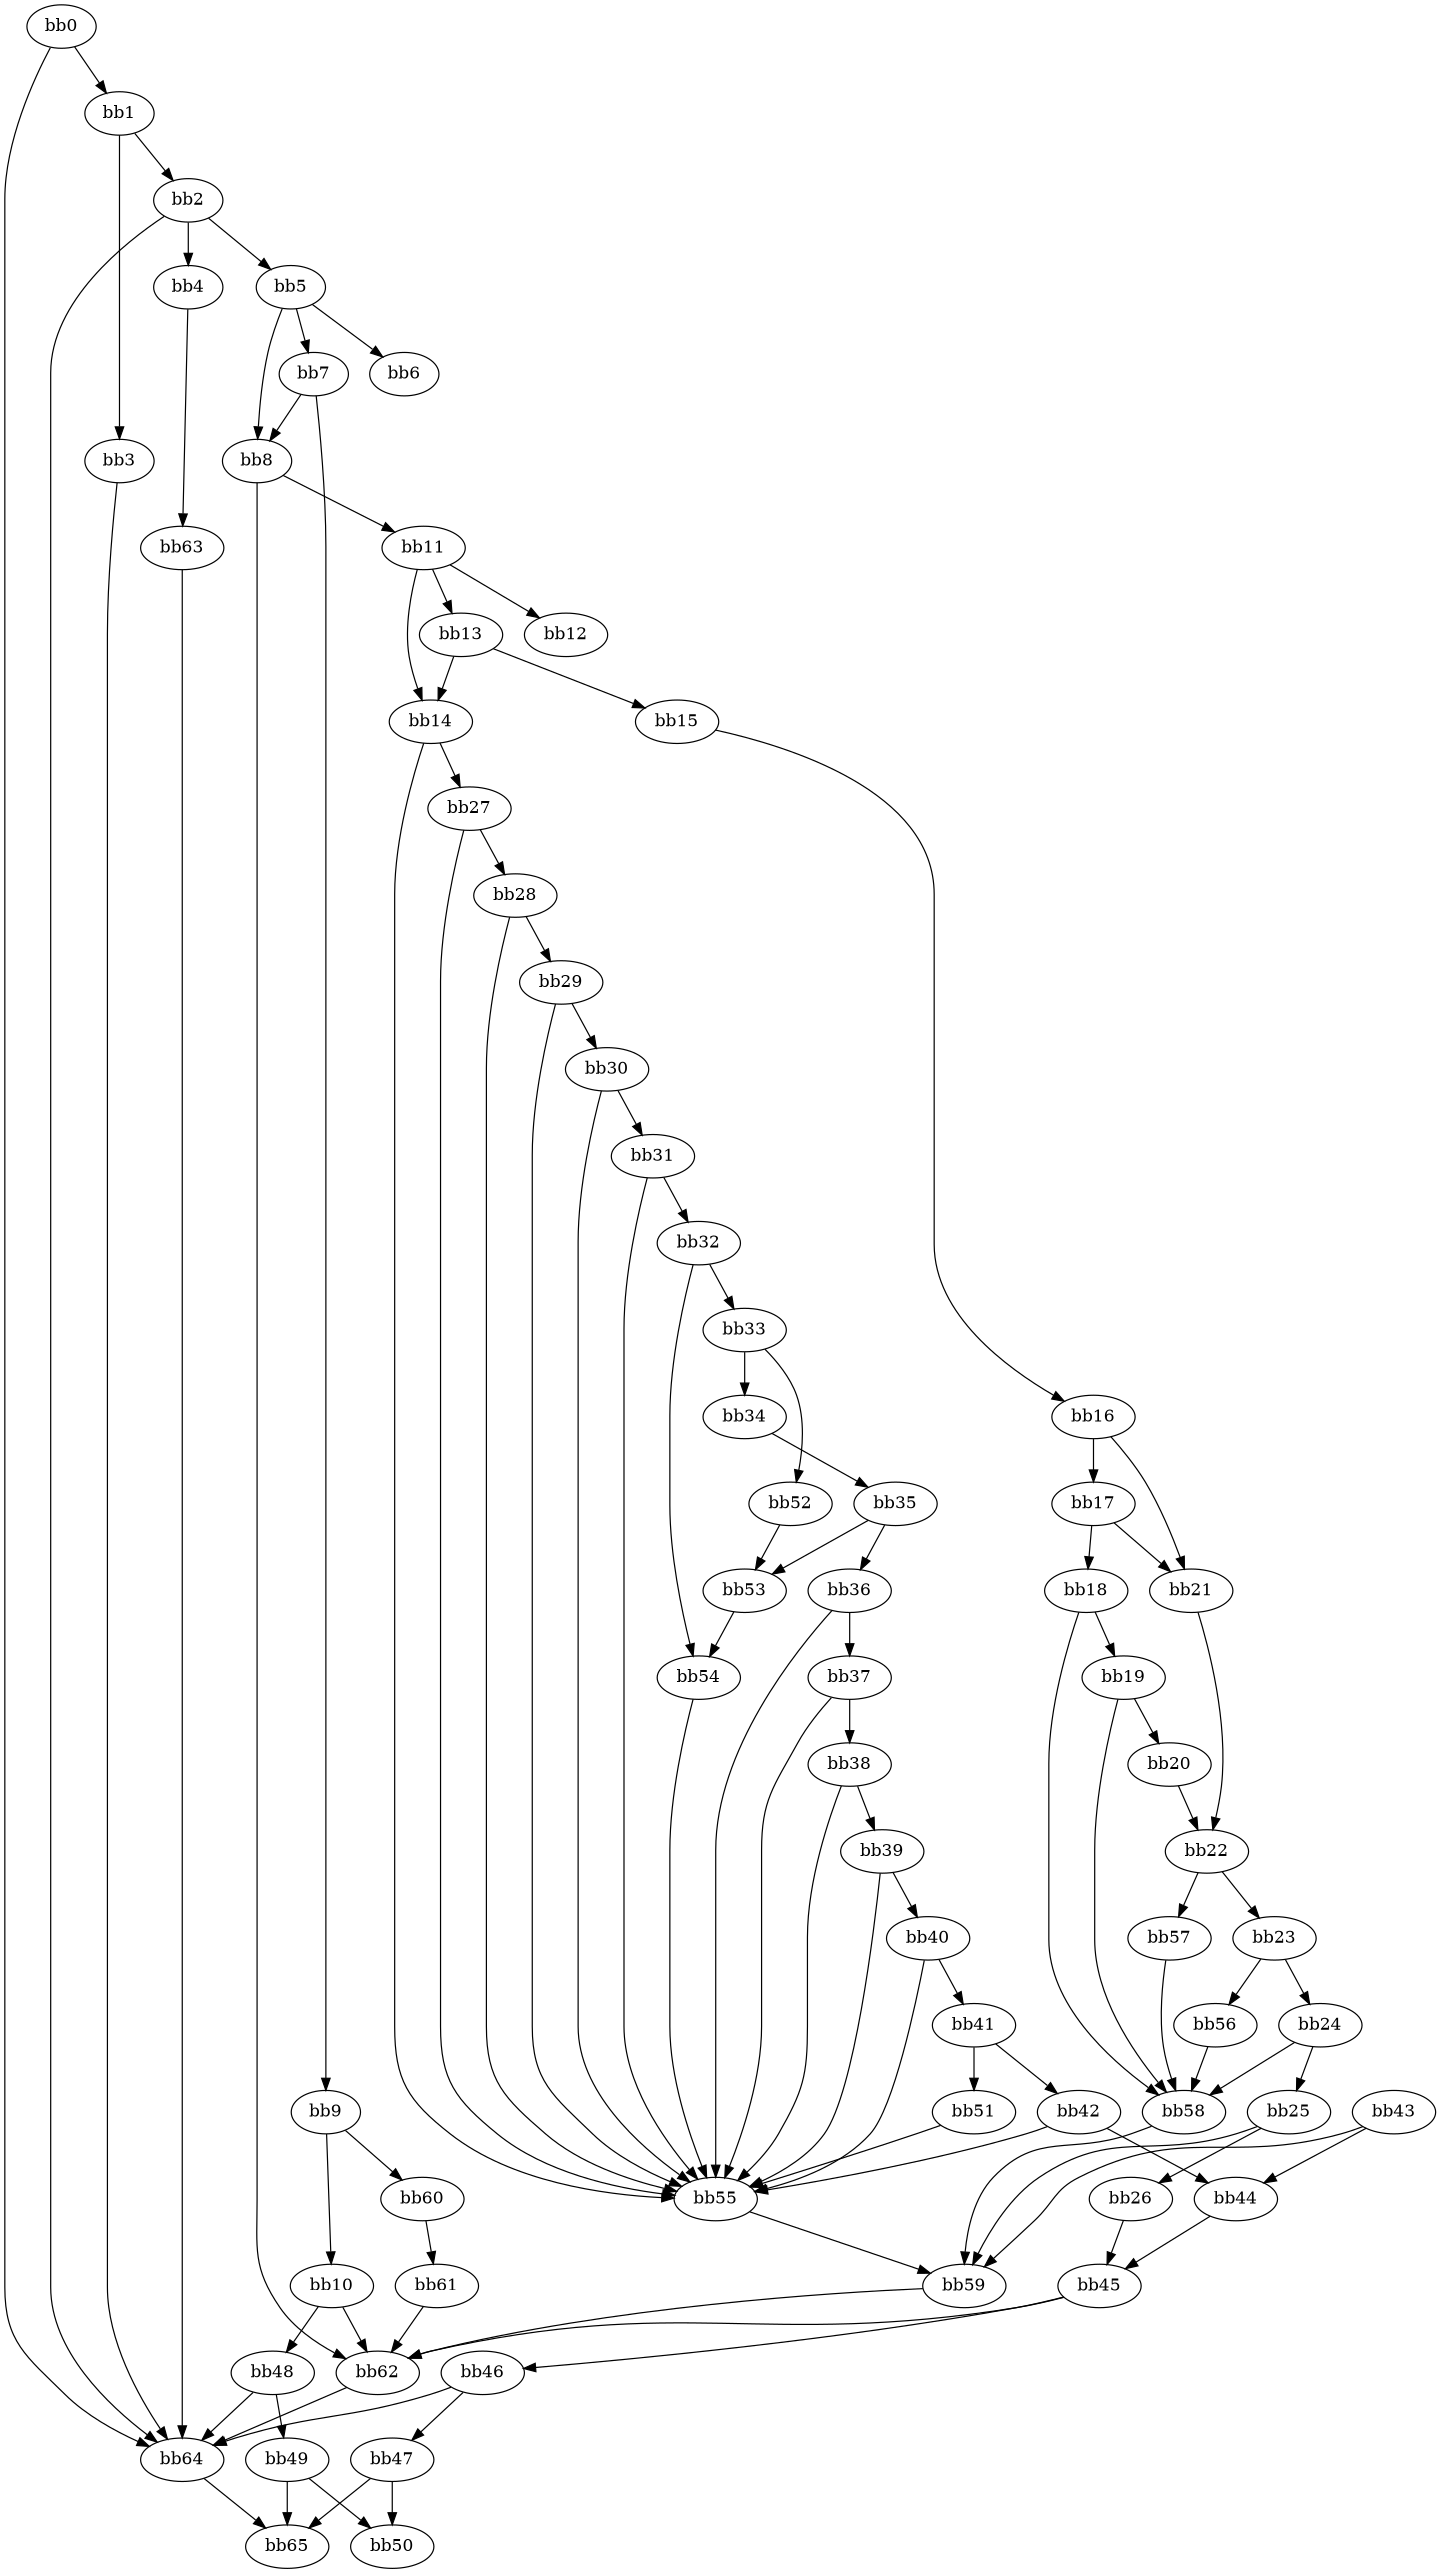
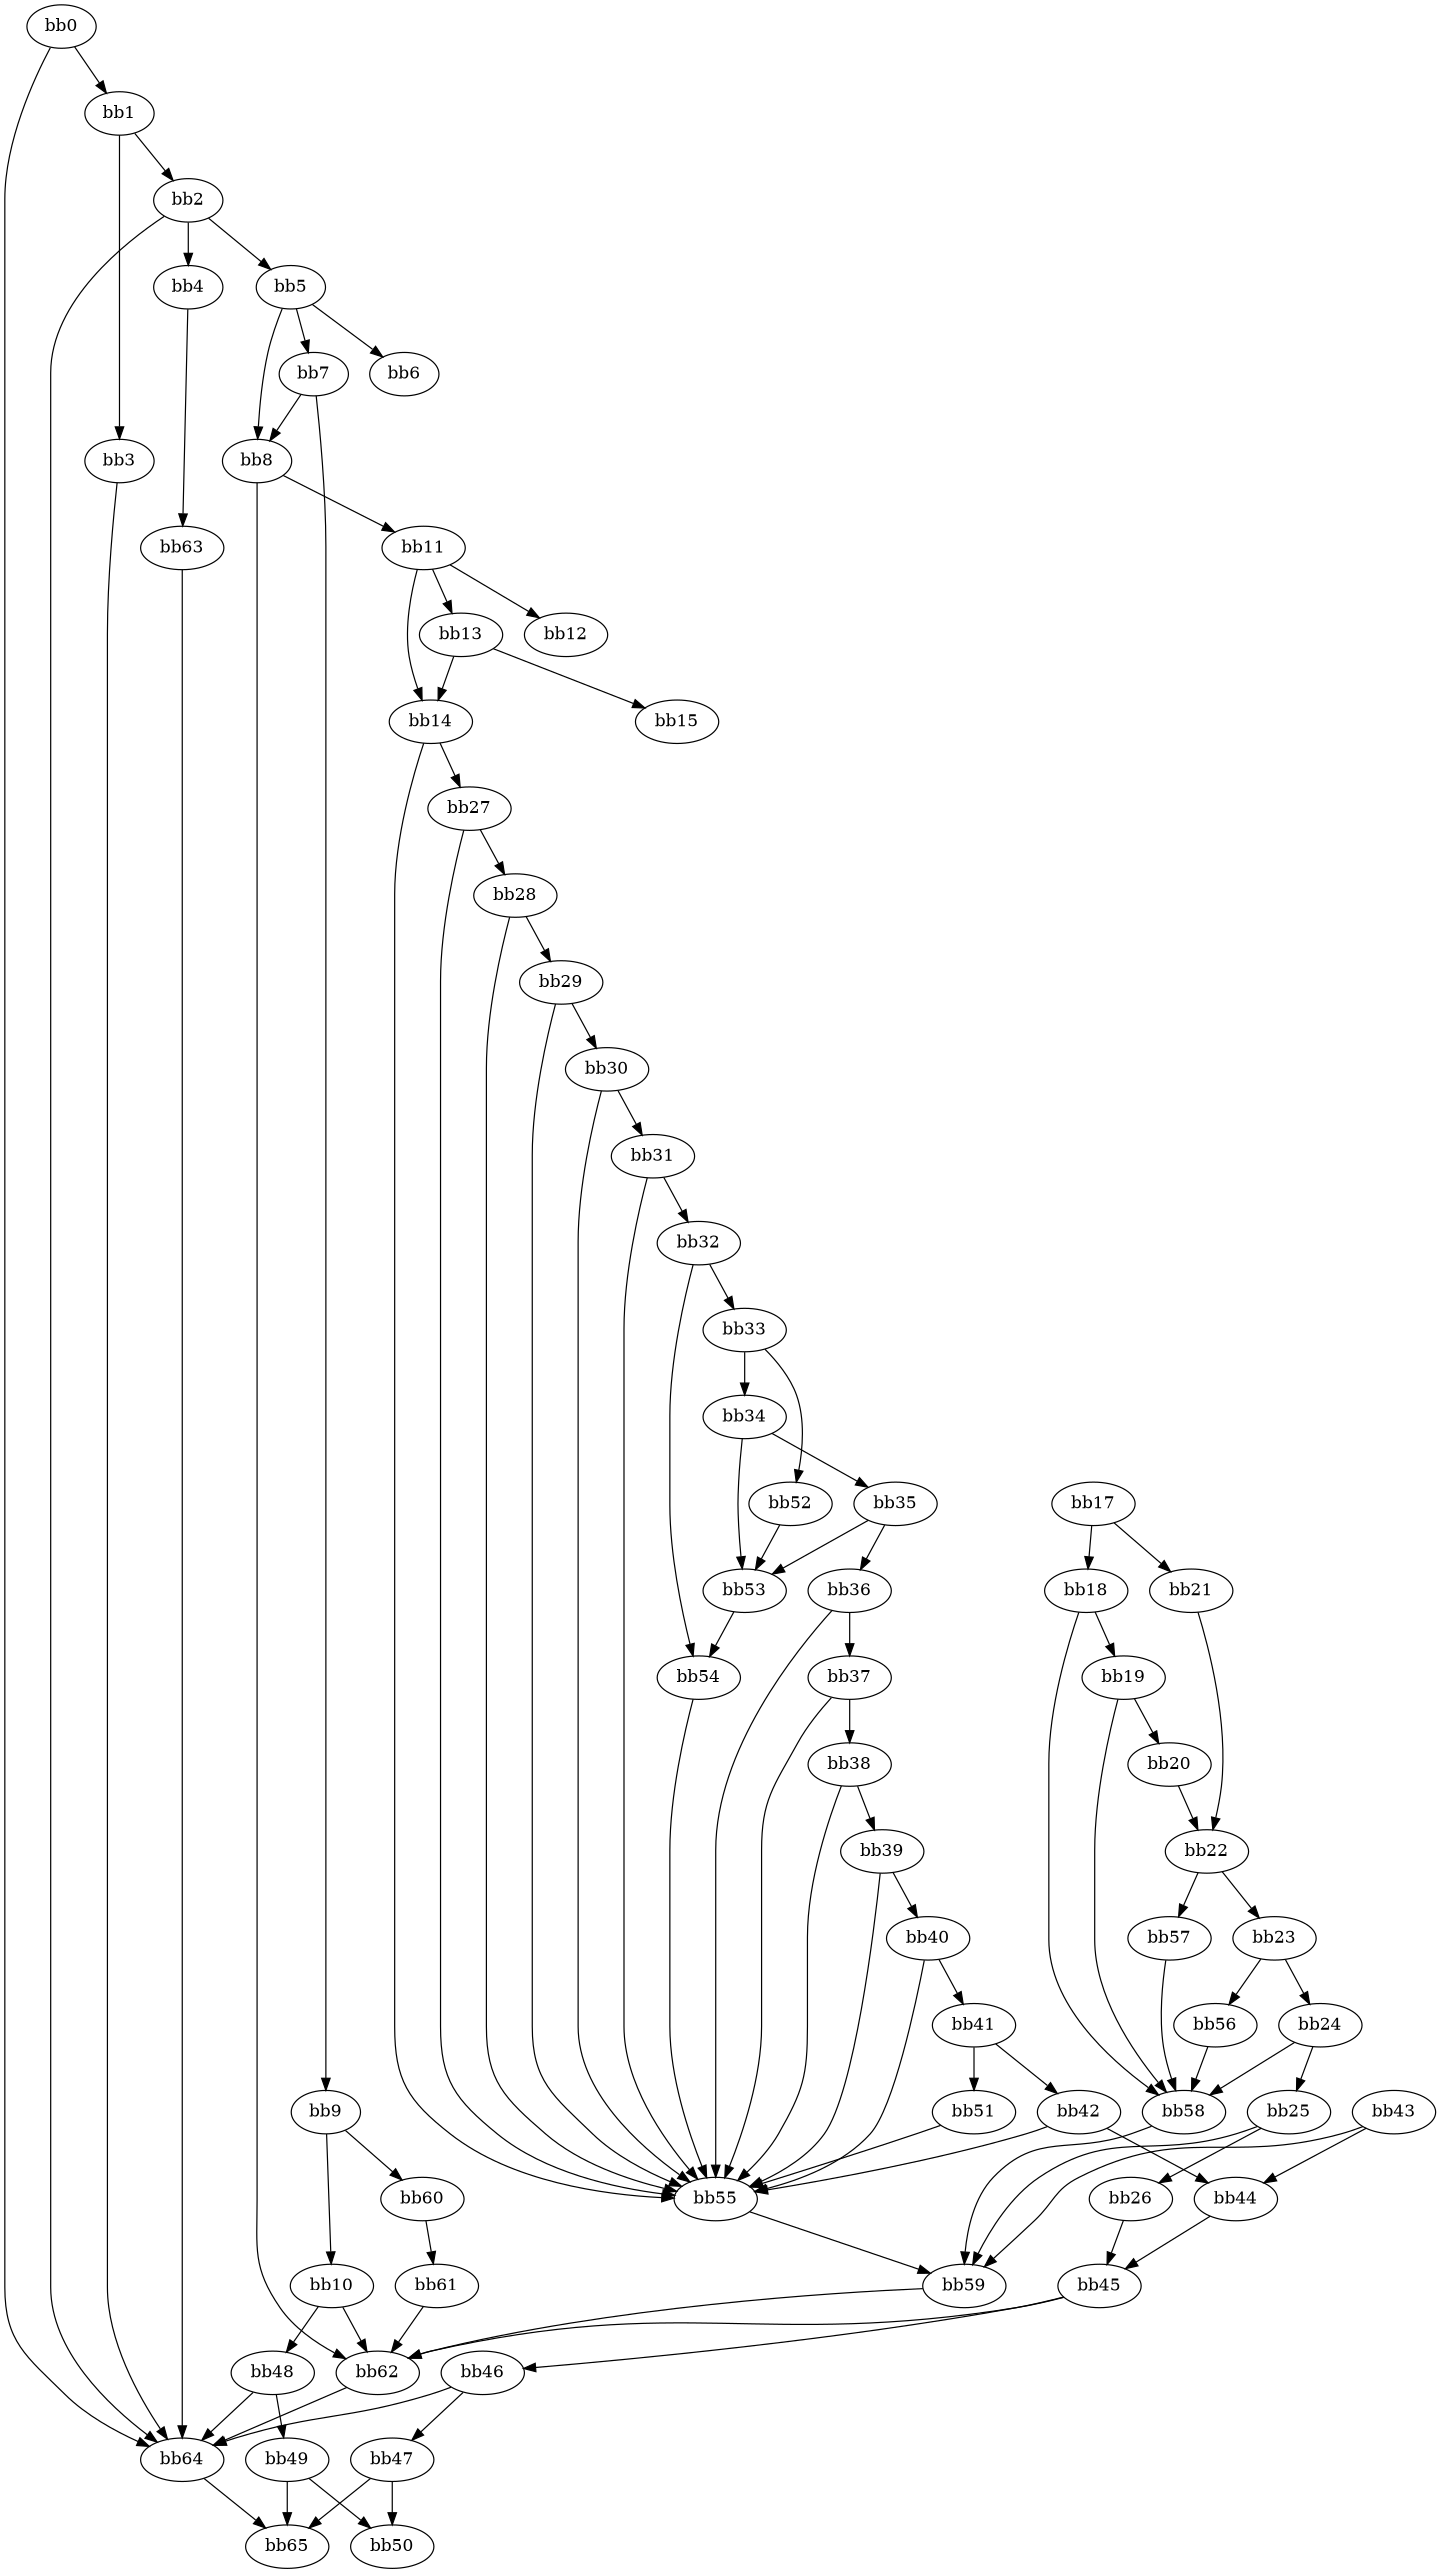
node "bb16": removed
edge "bb34" -> "bb53": added
